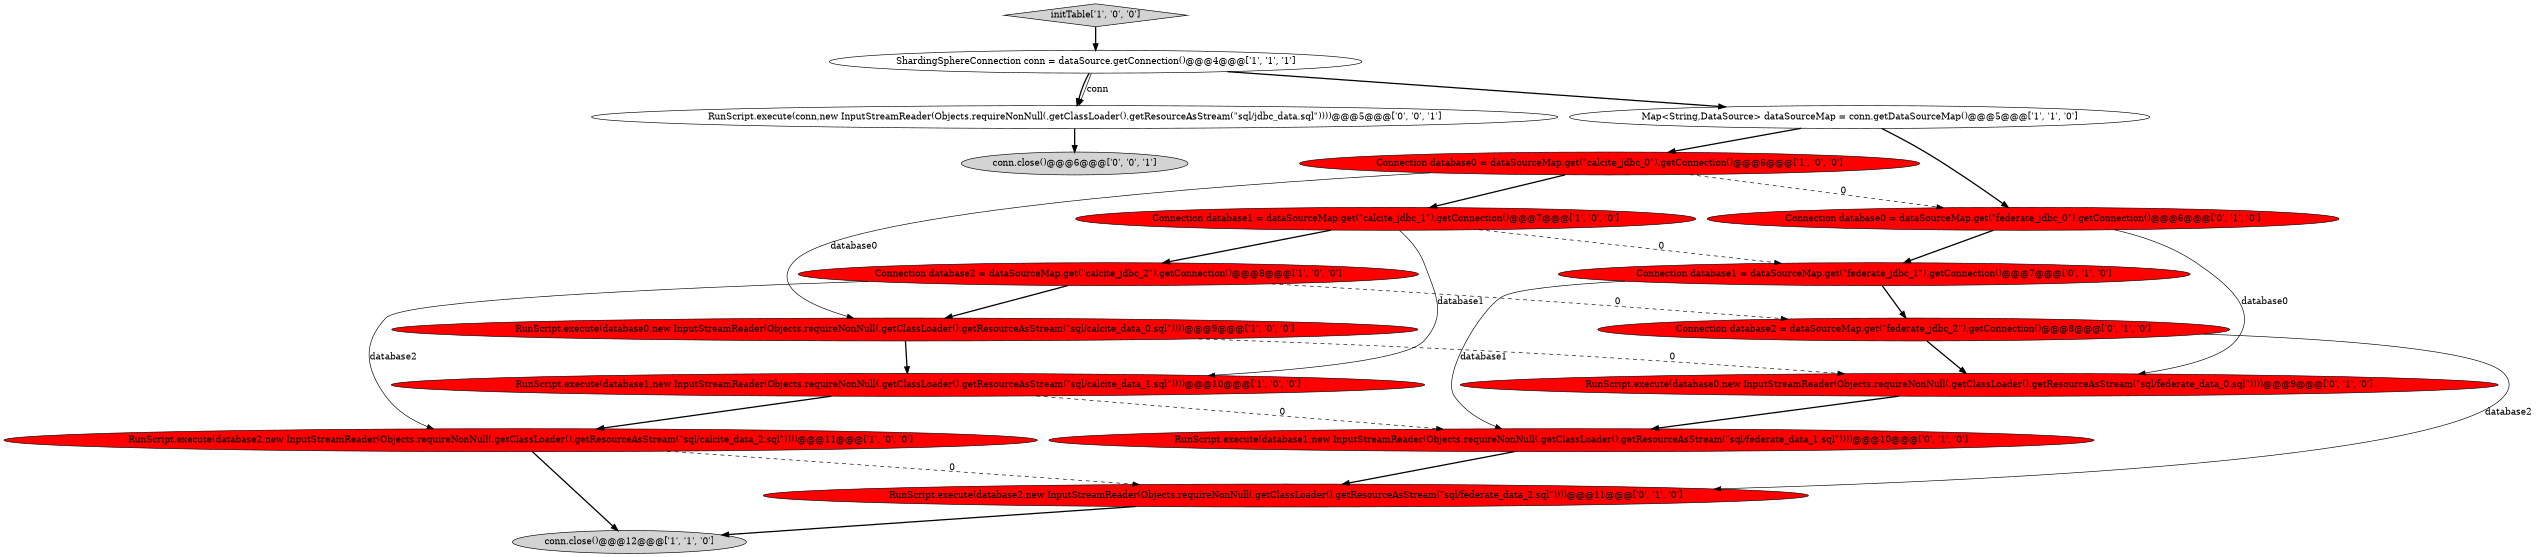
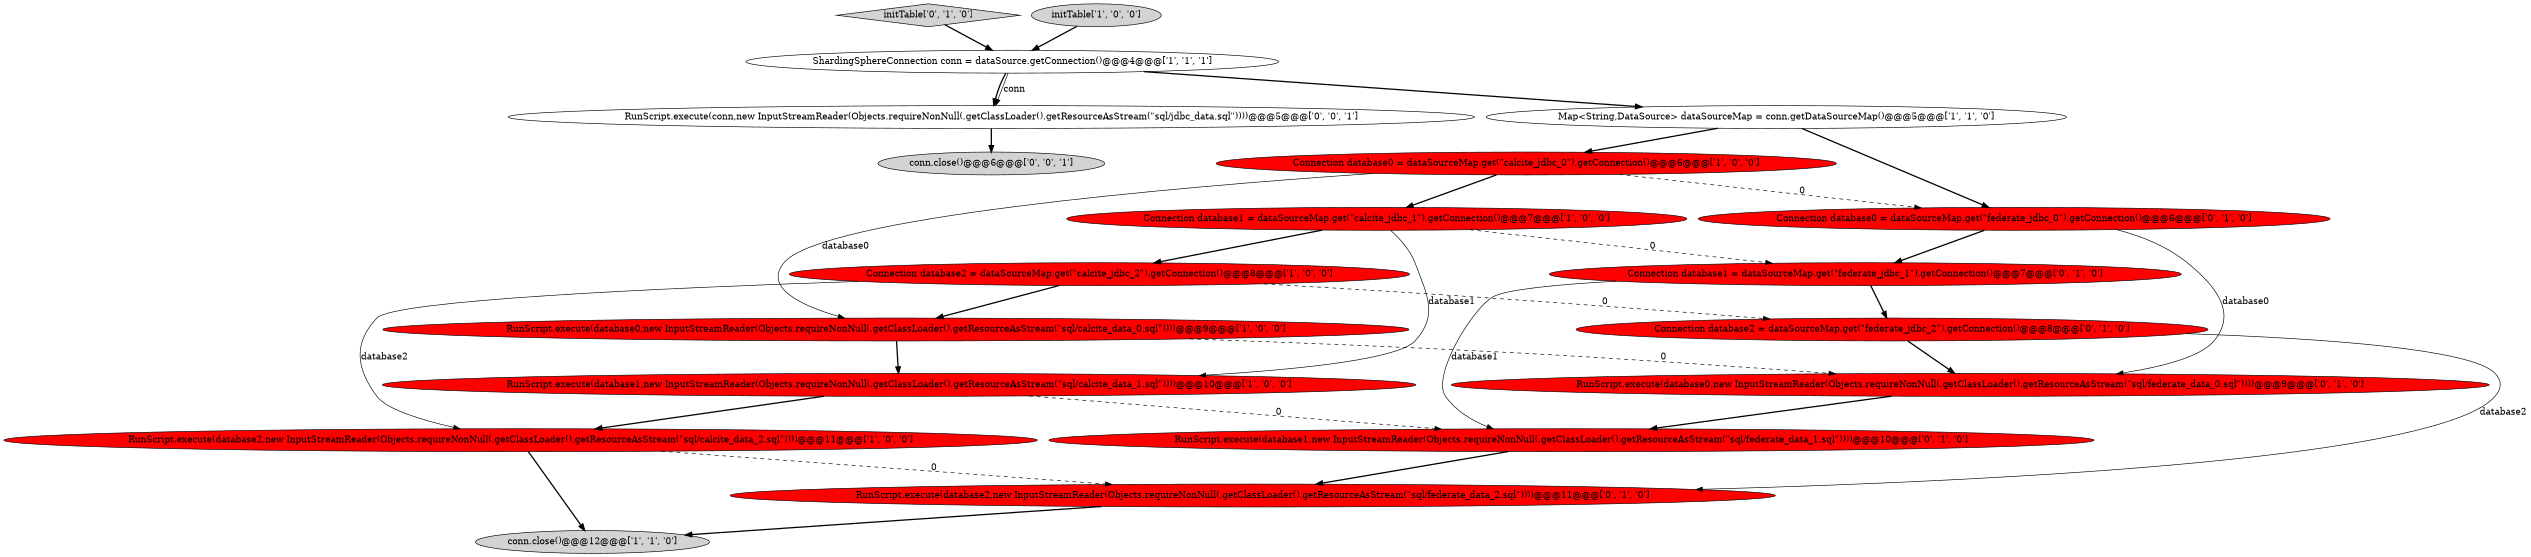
node "initTable['0', '1', '0']": added
node "initTable['1', '0', '0']": shape diamond -> ellipse
